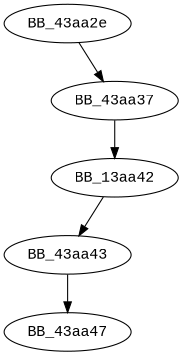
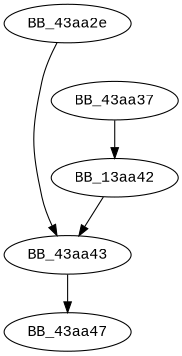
edge "BB_43aa2e" -> "BB_43aa37": now "BB_43aa2e" -> "BB_43aa43"
